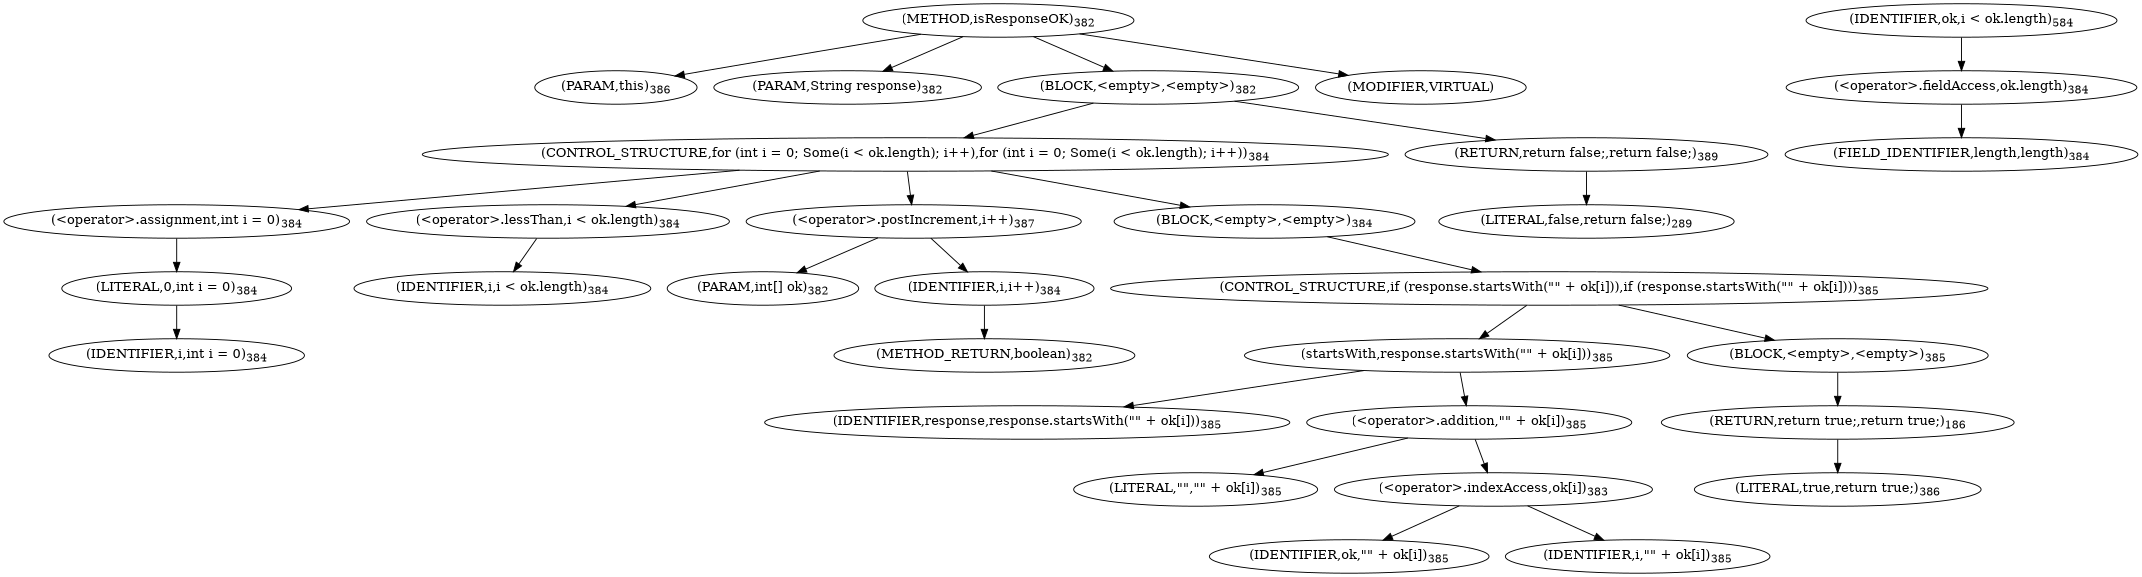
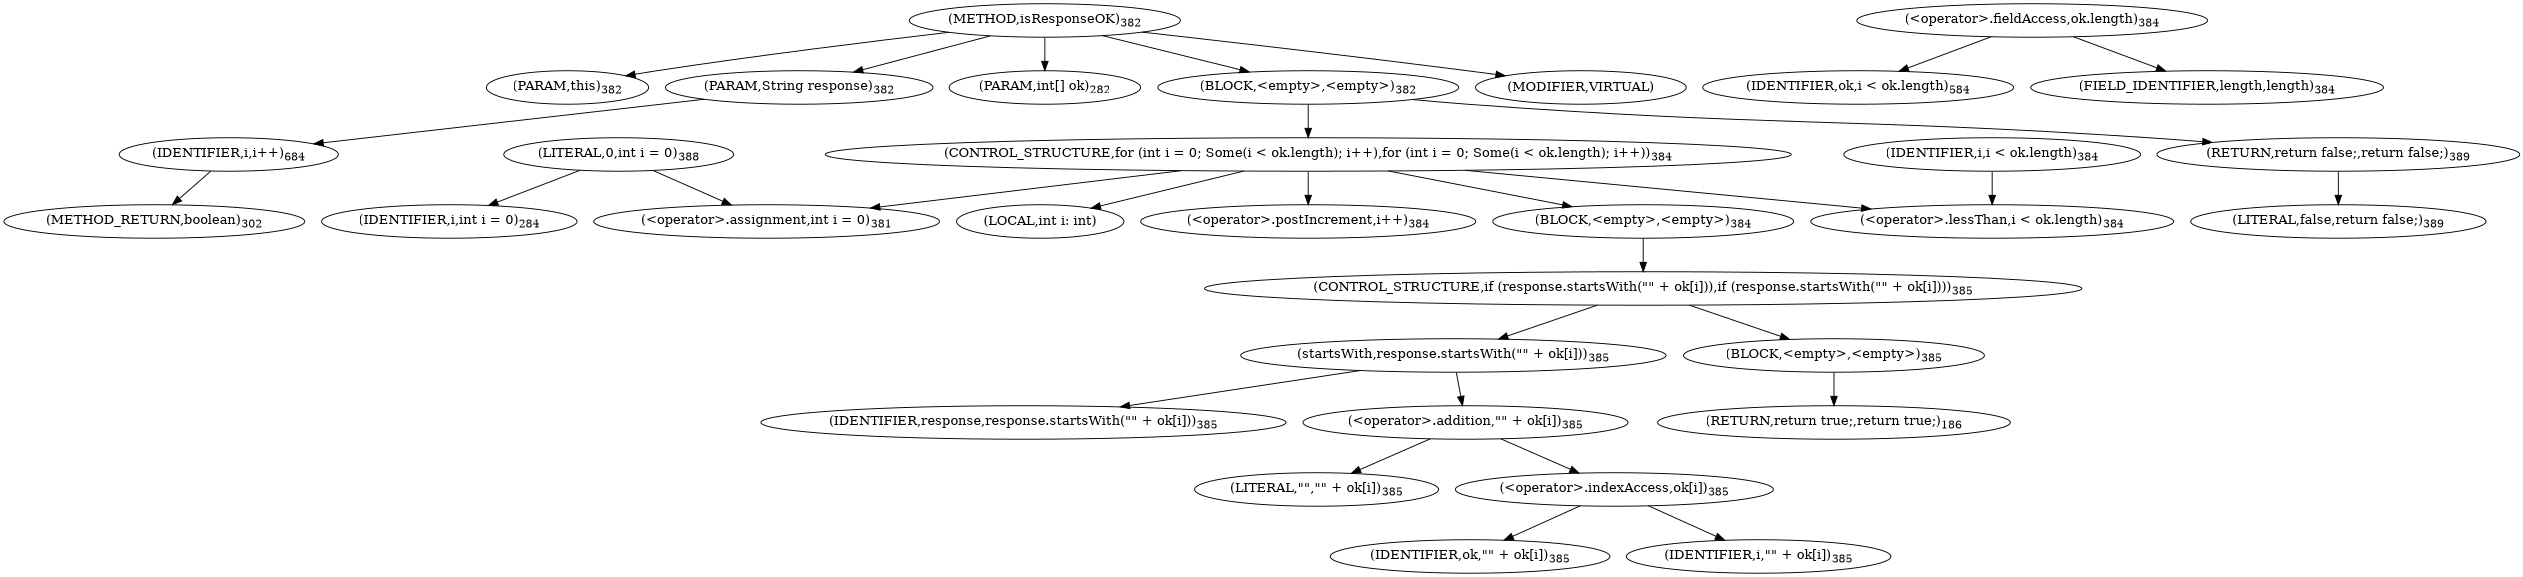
edge "(IDENTIFIER,ok,i < ok.length)" -> "(<operator>.fieldAccess,ok.length)": reversed
node "(PARAM,this)": text "386" -> "382"
node "(<operator>.assignment,int i = 0)": text "384" -> "381"
node "(<operator>.postIncrement,i++)": text "387" -> "384"
node "(LITERAL,false,return false;)": text "289" -> "389"
node "(LOCAL,int i: int)": added
edge "(<operator>.assignment,int i = 0)" -> "(LITERAL,0,int i = 0)": reversed
edge "(<operator>.lessThan,i < ok.length)" -> "(IDENTIFIER,i,i < ok.length)": reversed
edge "(<operator>.postIncrement,i++)" -> "(IDENTIFIER,i,i++)": now "(PARAM,String response)" -> "(IDENTIFIER,i,i++)"
edge "(<operator>.postIncrement,i++)" -> "(PARAM,int[] ok)": now "(METHOD,isResponseOK)" -> "(PARAM,int[] ok)"
node "(LITERAL,0,int i = 0)": text "384" -> "388"
node "(PARAM,int[] ok)": text "382" -> "282"
node "(IDENTIFIER,i,i++)": text "384" -> "684"
node "(IDENTIFIER,i,int i = 0)": text "384" -> "284"
node "(METHOD_RETURN,boolean)": text "382" -> "302"
node "(<operator>.indexAccess,ok[i])": text "383" -> "385"
node "(LITERAL,true,return true;)": removed
